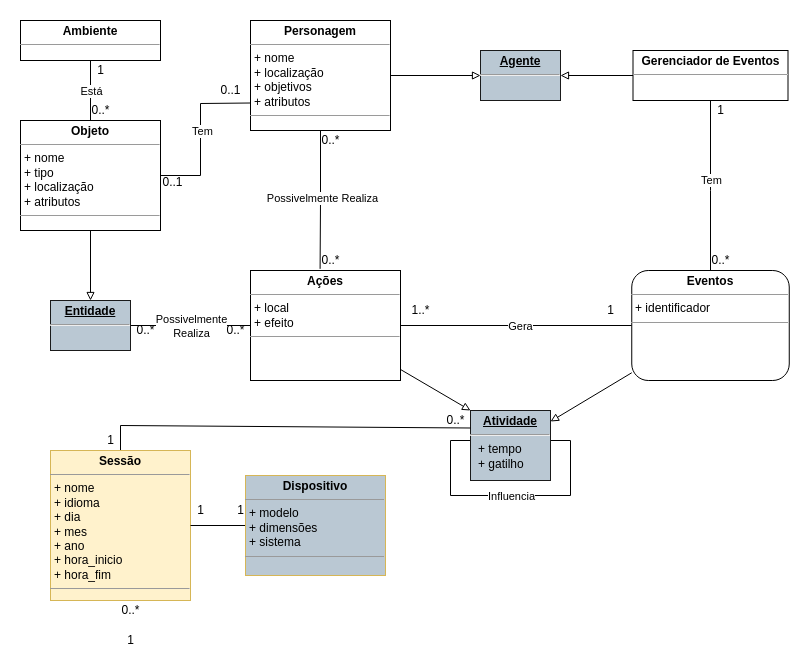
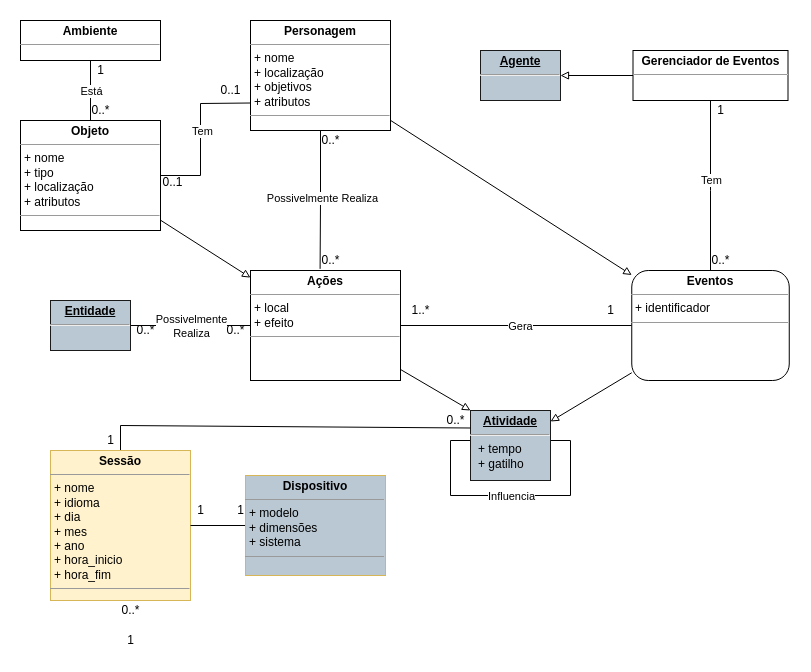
edge "Personagem + nome + localização + objetivos + atributos" -> "Agente": now "Personagem + nome + localização + objetivos + atributos" -> "Eventos + identificador"
edge "Objeto + nome + tipo + localização + atributos" -> "Entidade": now "Objeto + nome + tipo + localização + atributos" -> "Ações + local + efeito"
